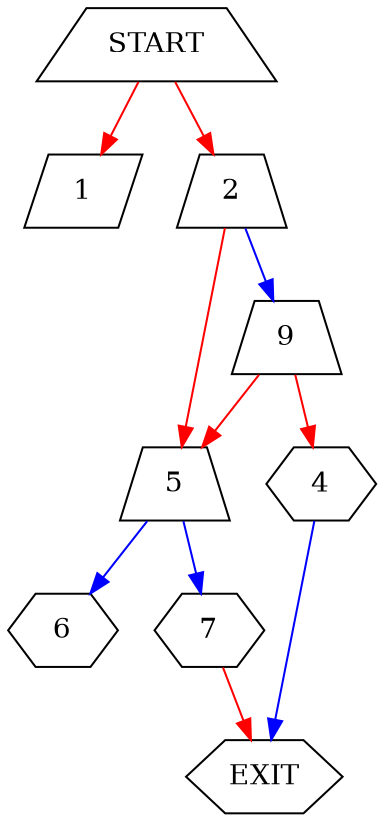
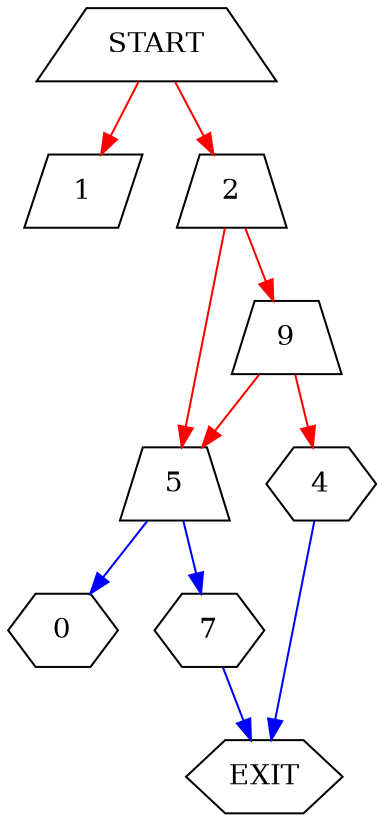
edge "2" -> "9": color blue -> red
node "6": label "6" -> "0"
edge "7" -> "EXIT": color red -> blue
